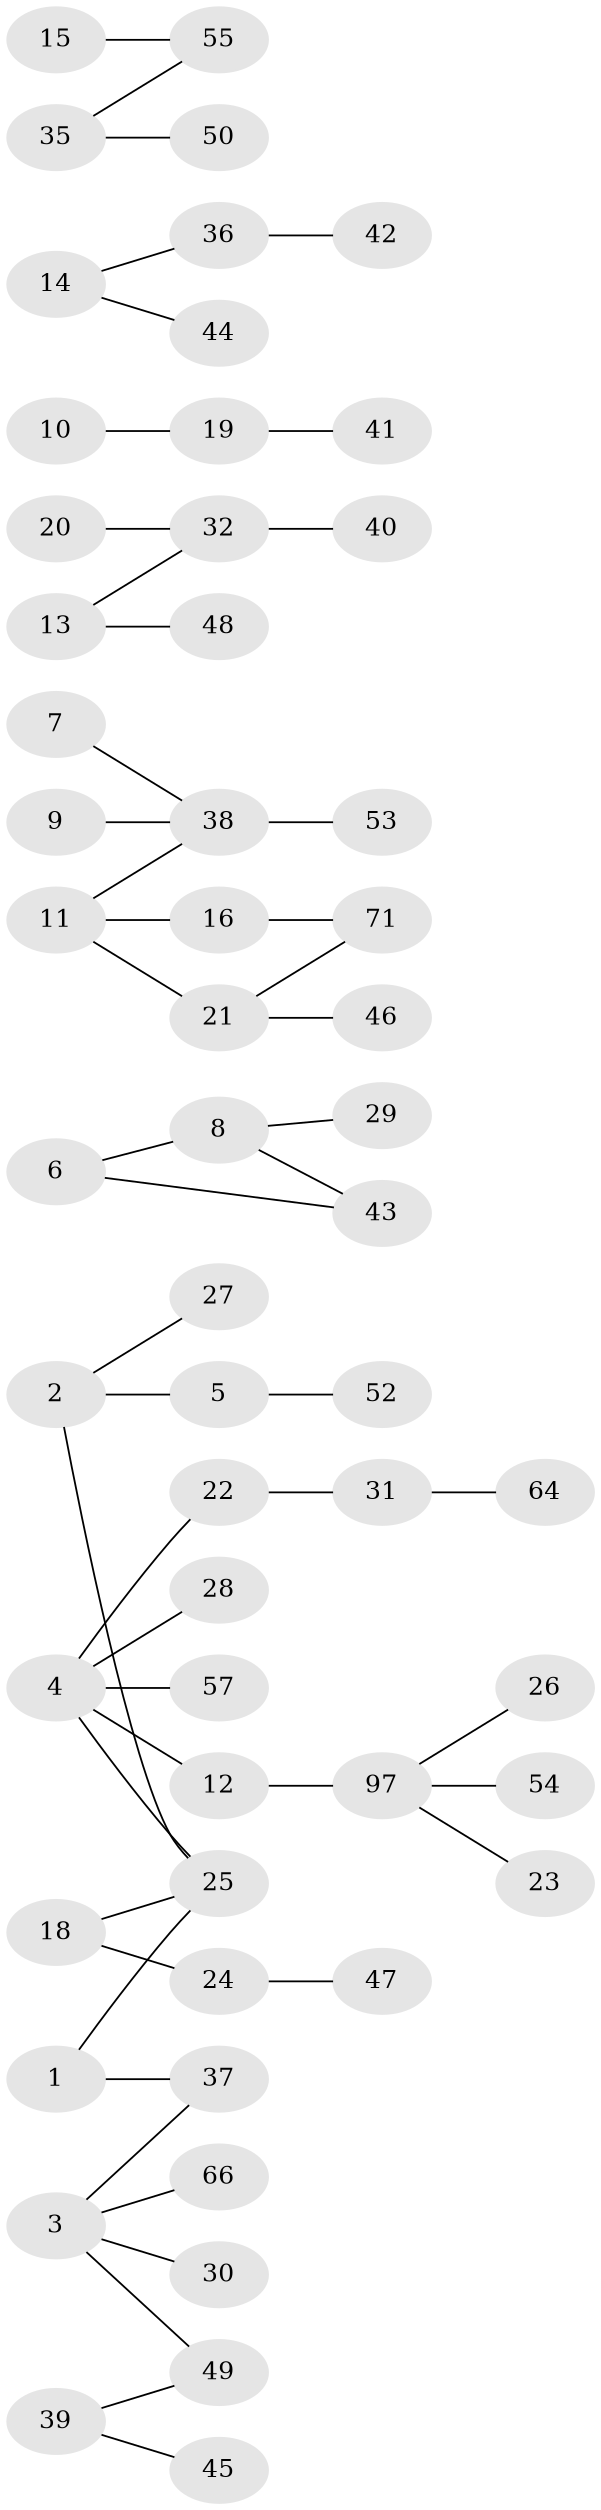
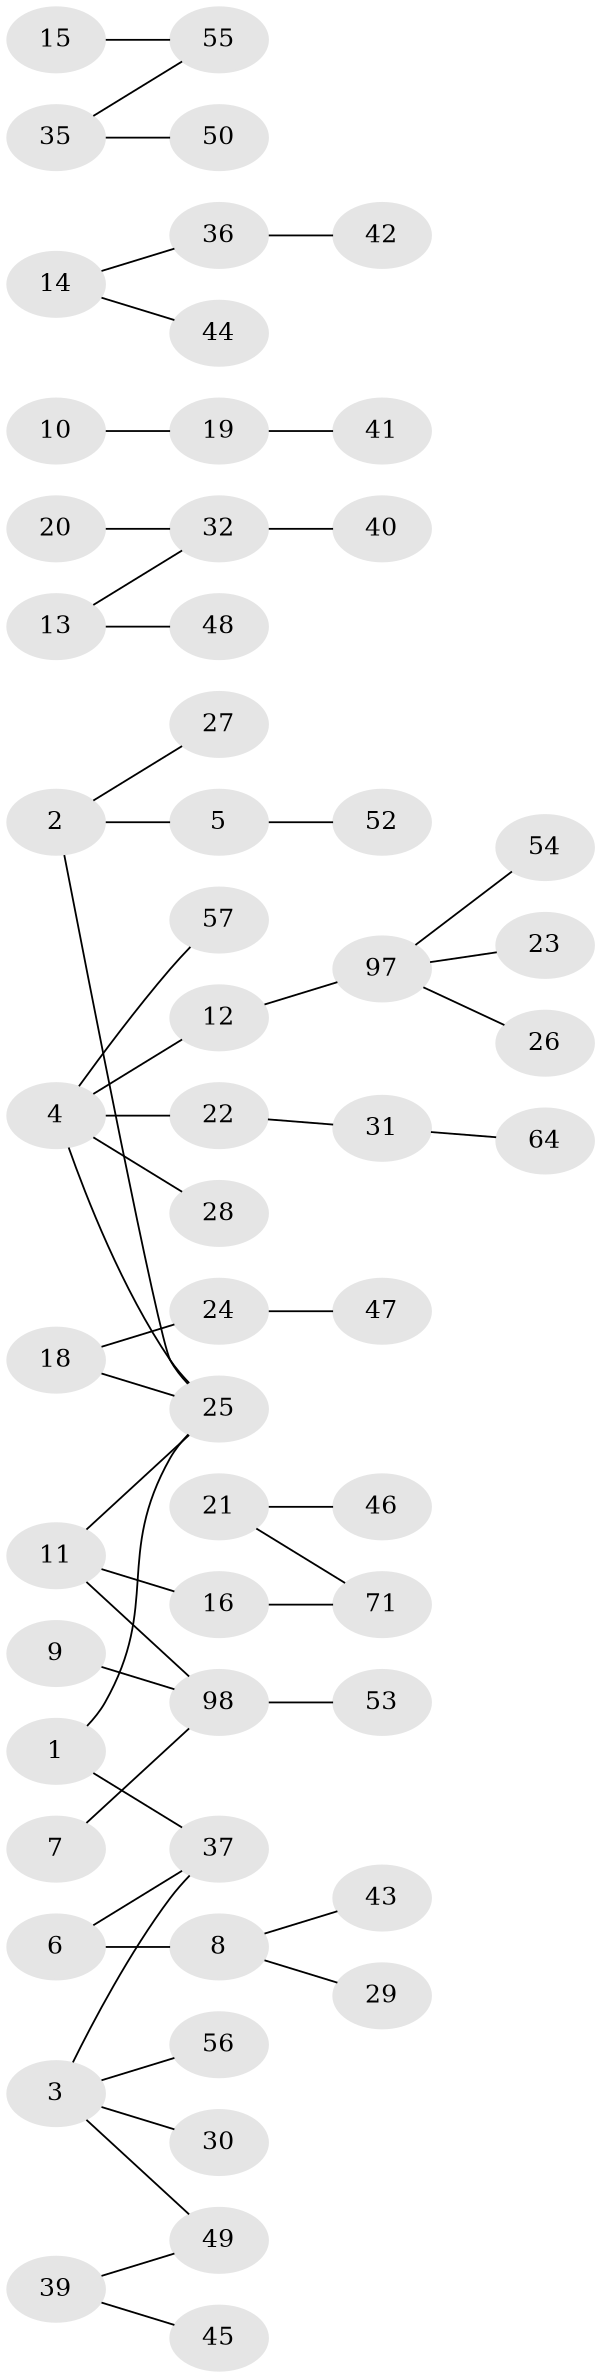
node "38": label "38" -> "98"
edge "11" -- "21": now "11" -- "25"
edge "6" -- "43": now "6" -- "37"
node "66": label "66" -> "56"
